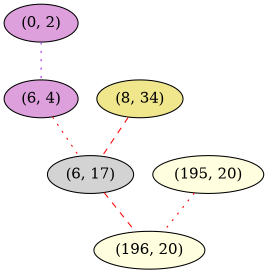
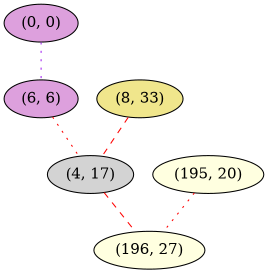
node "(0, 2)": label "(0, 2)" -> "(0, 0)"
node "(6, 4)": label "(6, 4)" -> "(6, 6)"
node "(8, 34)": label "(8, 34)" -> "(8, 33)"
node "(6, 17)": label "(6, 17)" -> "(4, 17)"
node "(196, 20)": label "(196, 20)" -> "(196, 27)"
